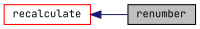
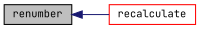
edge "renumber" -> "recalculate": reversed
